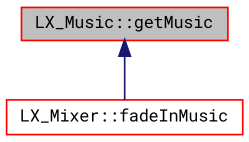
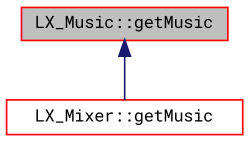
node "LX_Mixer::fadeInMusic": label "LX_Mixer::fadeInMusic" -> "LX_Mixer::getMusic"
